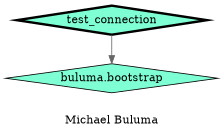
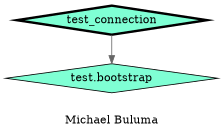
node "buluma.bootstrap": label "buluma.bootstrap" -> "test.bootstrap"
